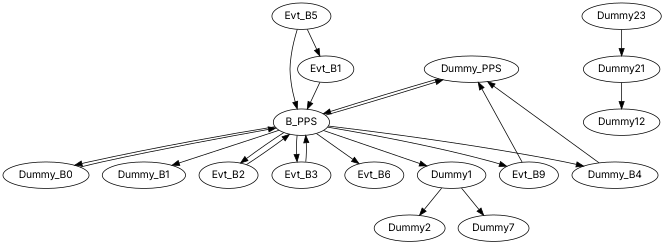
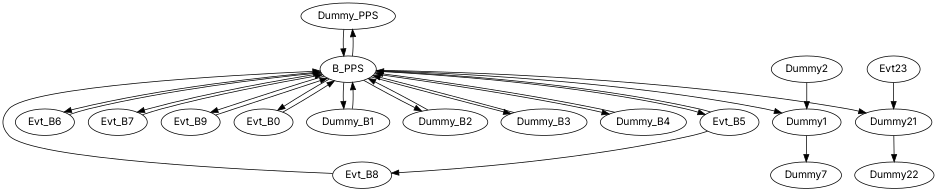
node "Dummy23": label "Dummy23" -> "Evt23"
node "Evt_B1": label "Evt_B1" -> "Evt_B8"
edge "B_PPS" -> "Dummy21": added
edge "B_PPS" -> "Evt_B5": added
edge "Evt_B6" -> "B_PPS": added
edge "Dummy_B1" -> "B_PPS": added
node "Evt_B7": added
node "Dummy12": label "Dummy12" -> "Dummy22"
edge "Dummy_B4" -> "Dummy_PPS": now "Dummy_B4" -> "B_PPS"
edge "Evt_B9" -> "Dummy_PPS": now "Evt_B9" -> "B_PPS"
node "Dummy_B0": label "Dummy_B0" -> "Evt_B0"
node "Evt_B2": label "Evt_B2" -> "Dummy_B2"
node "Evt_B3": label "Evt_B3" -> "Dummy_B3"
edge "Dummy1" -> "Dummy2": reversed
